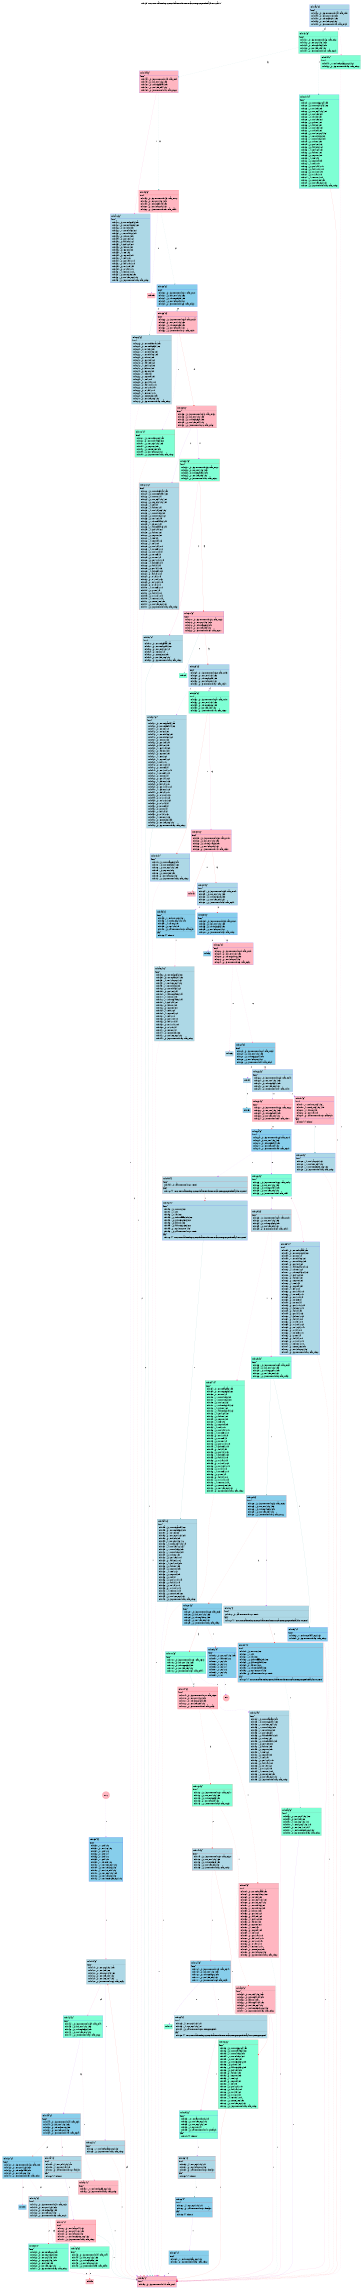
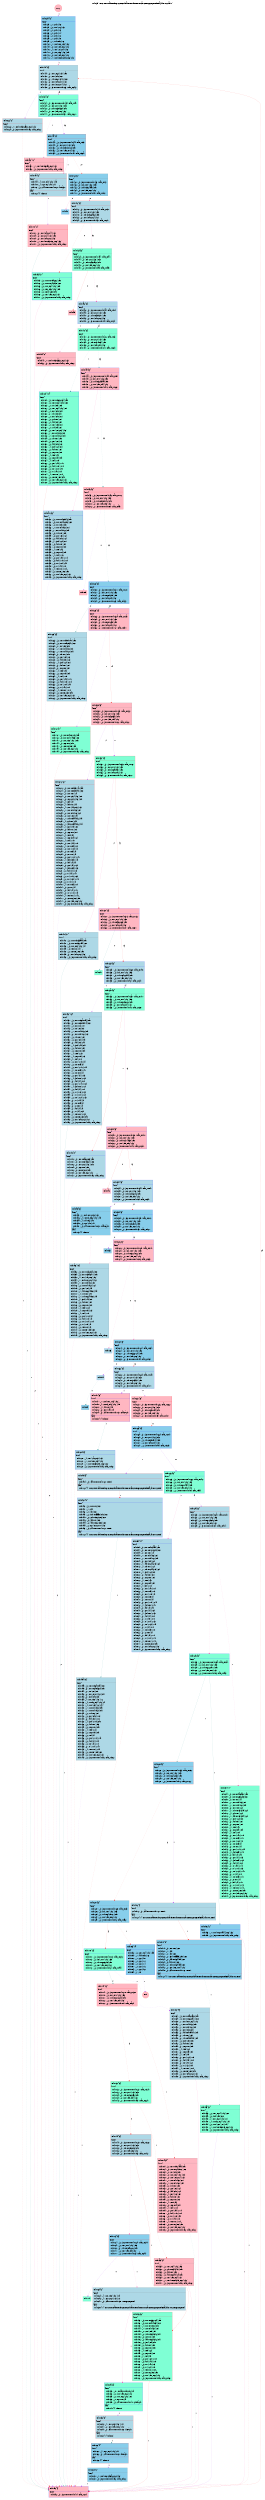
node "0x401b4f [12]": fillcolor aquamarine -> lightpink
edge "0x40148f [25]" -> "0x4014a8 [25]": added, label "25"
